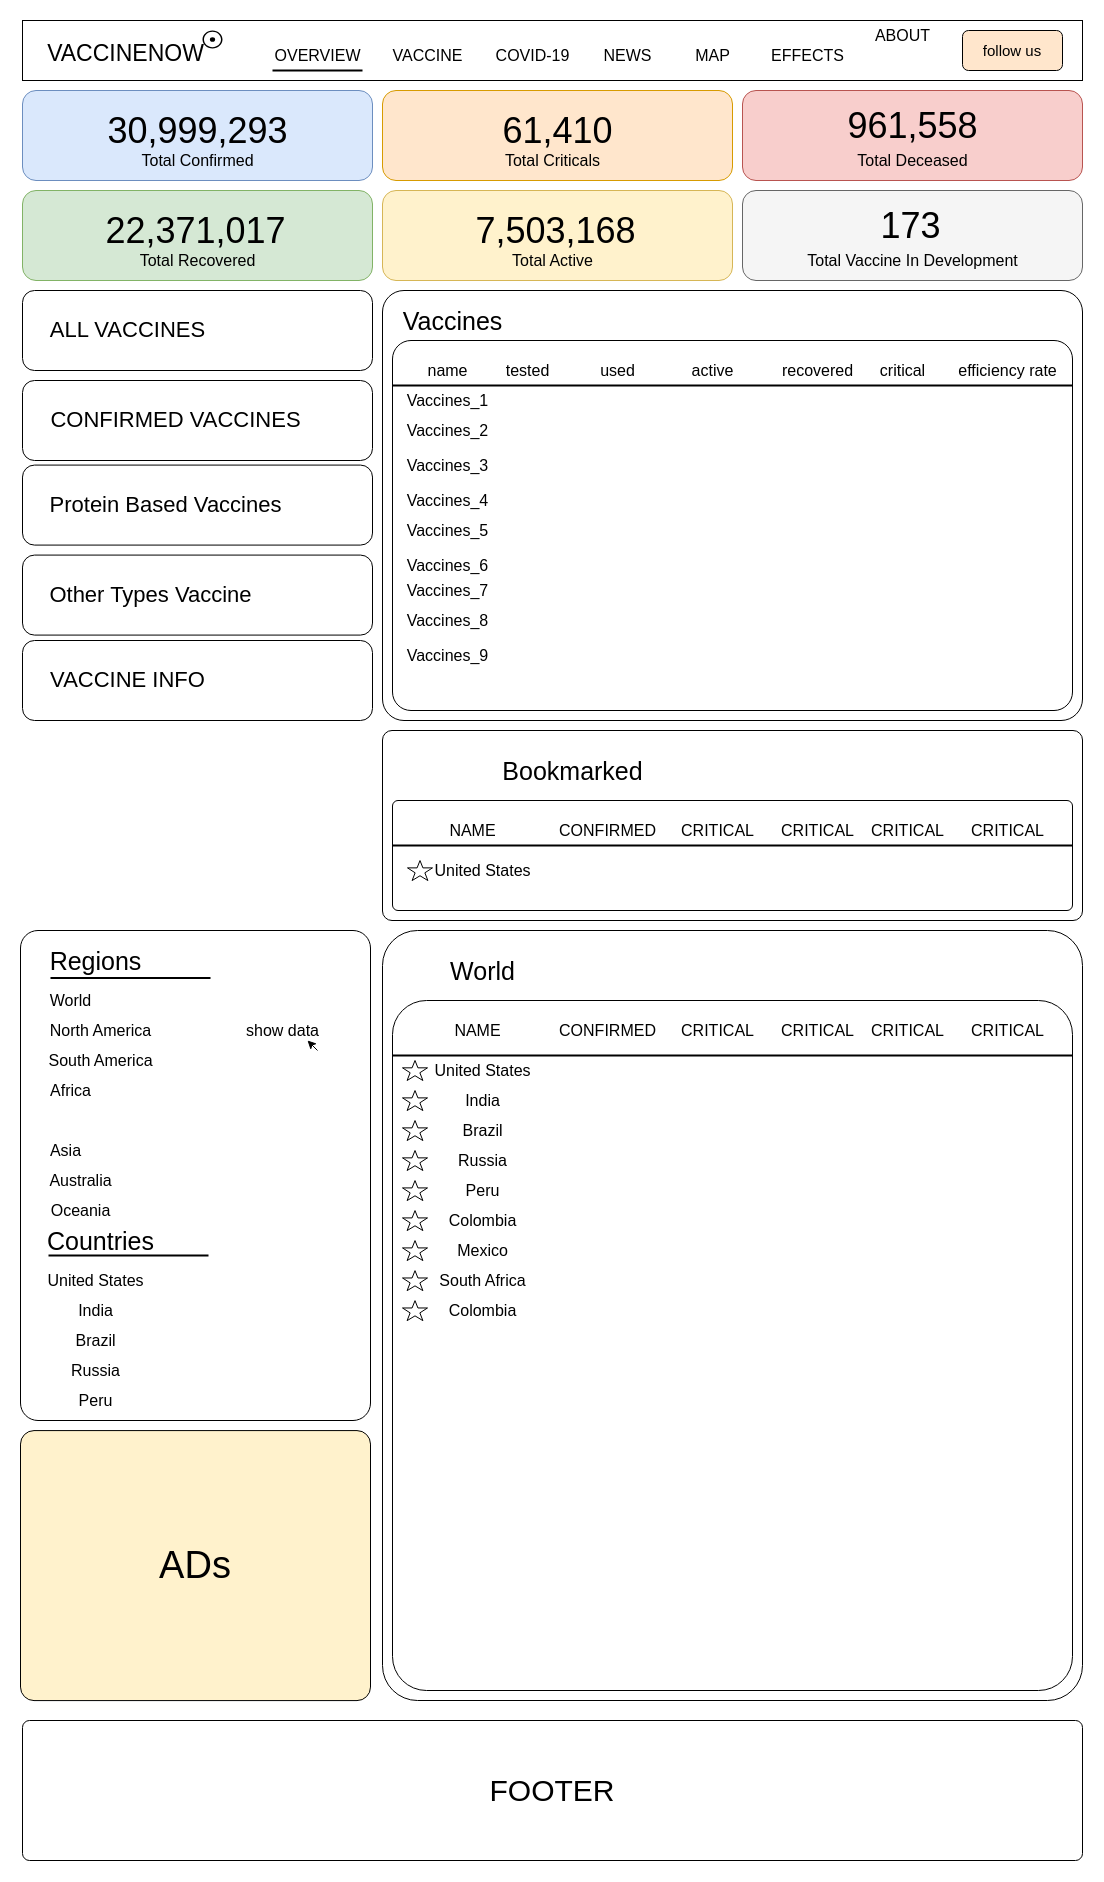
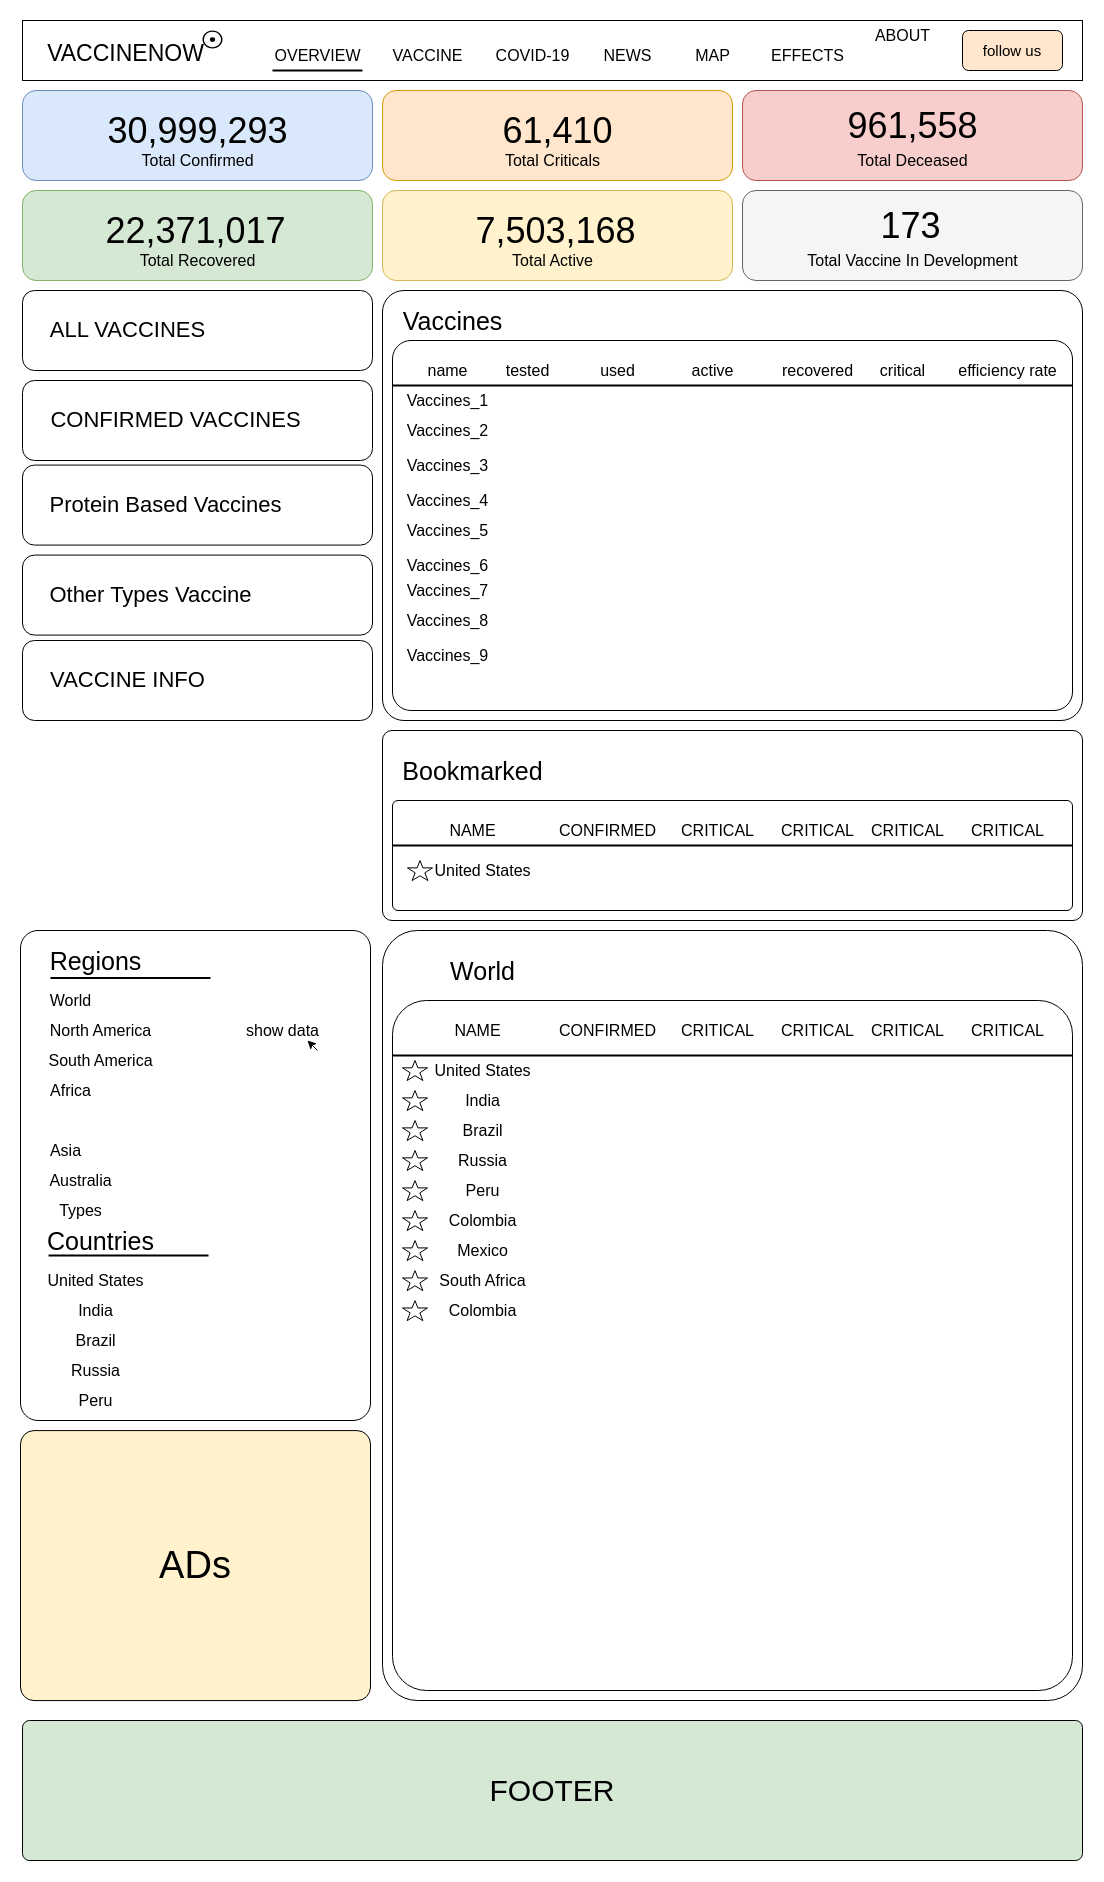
node "Bookmarked": moved (573, 771) -> (473, 771)
node "Oceania": label "Oceania" -> "Types"
node "FOOTER": fillcolor #ffffff -> #d5e8d4
